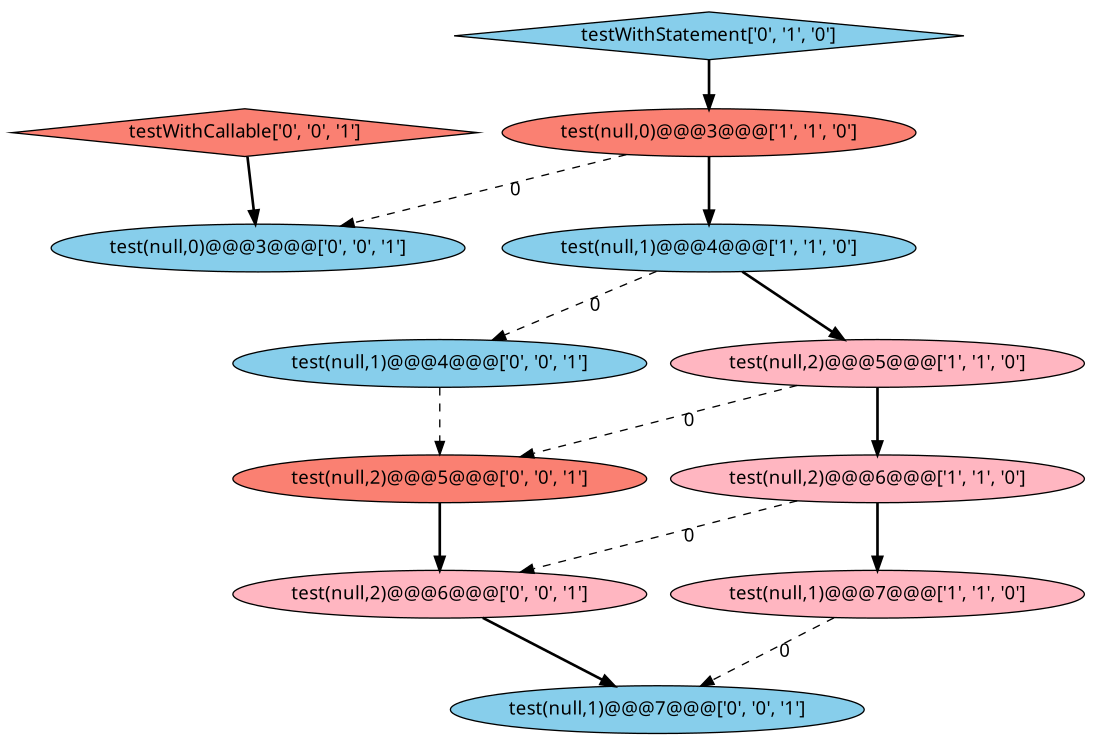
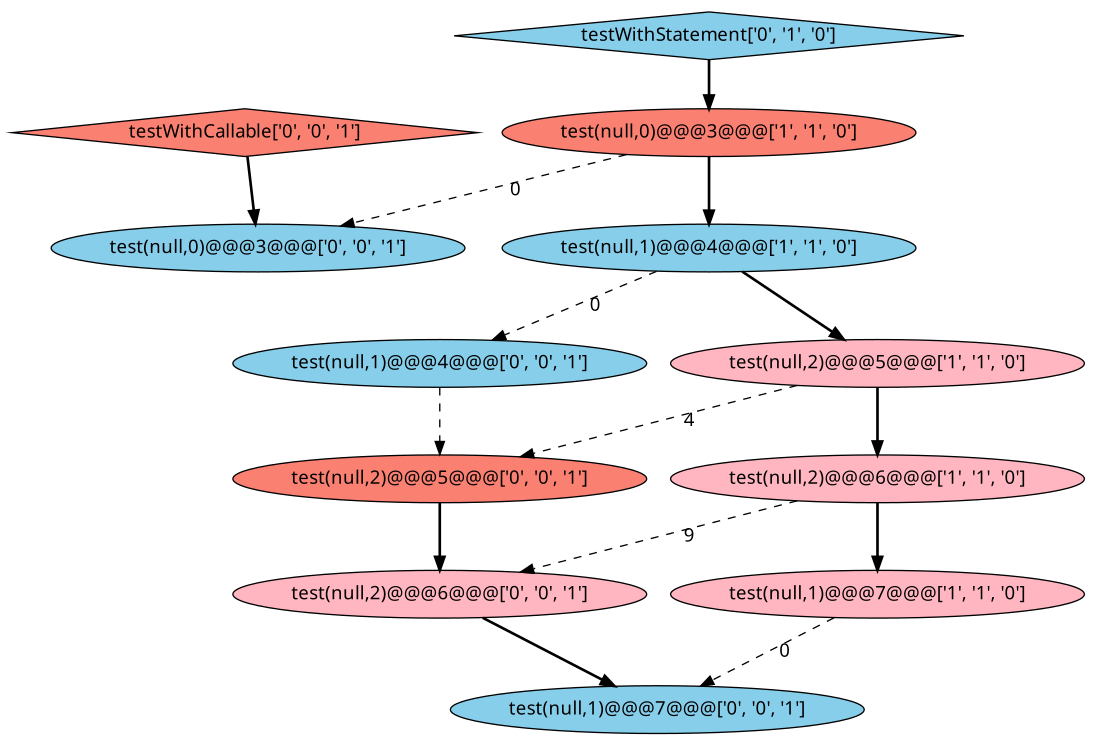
edge "test(null,2)@@@5@@@['1', '1', '0']" -> "test(null,2)@@@5@@@['0', '0', '1']": label "0" -> "4"
edge "test(null,2)@@@6@@@['1', '1', '0']" -> "test(null,2)@@@6@@@['0', '0', '1']": label "0" -> "9"
